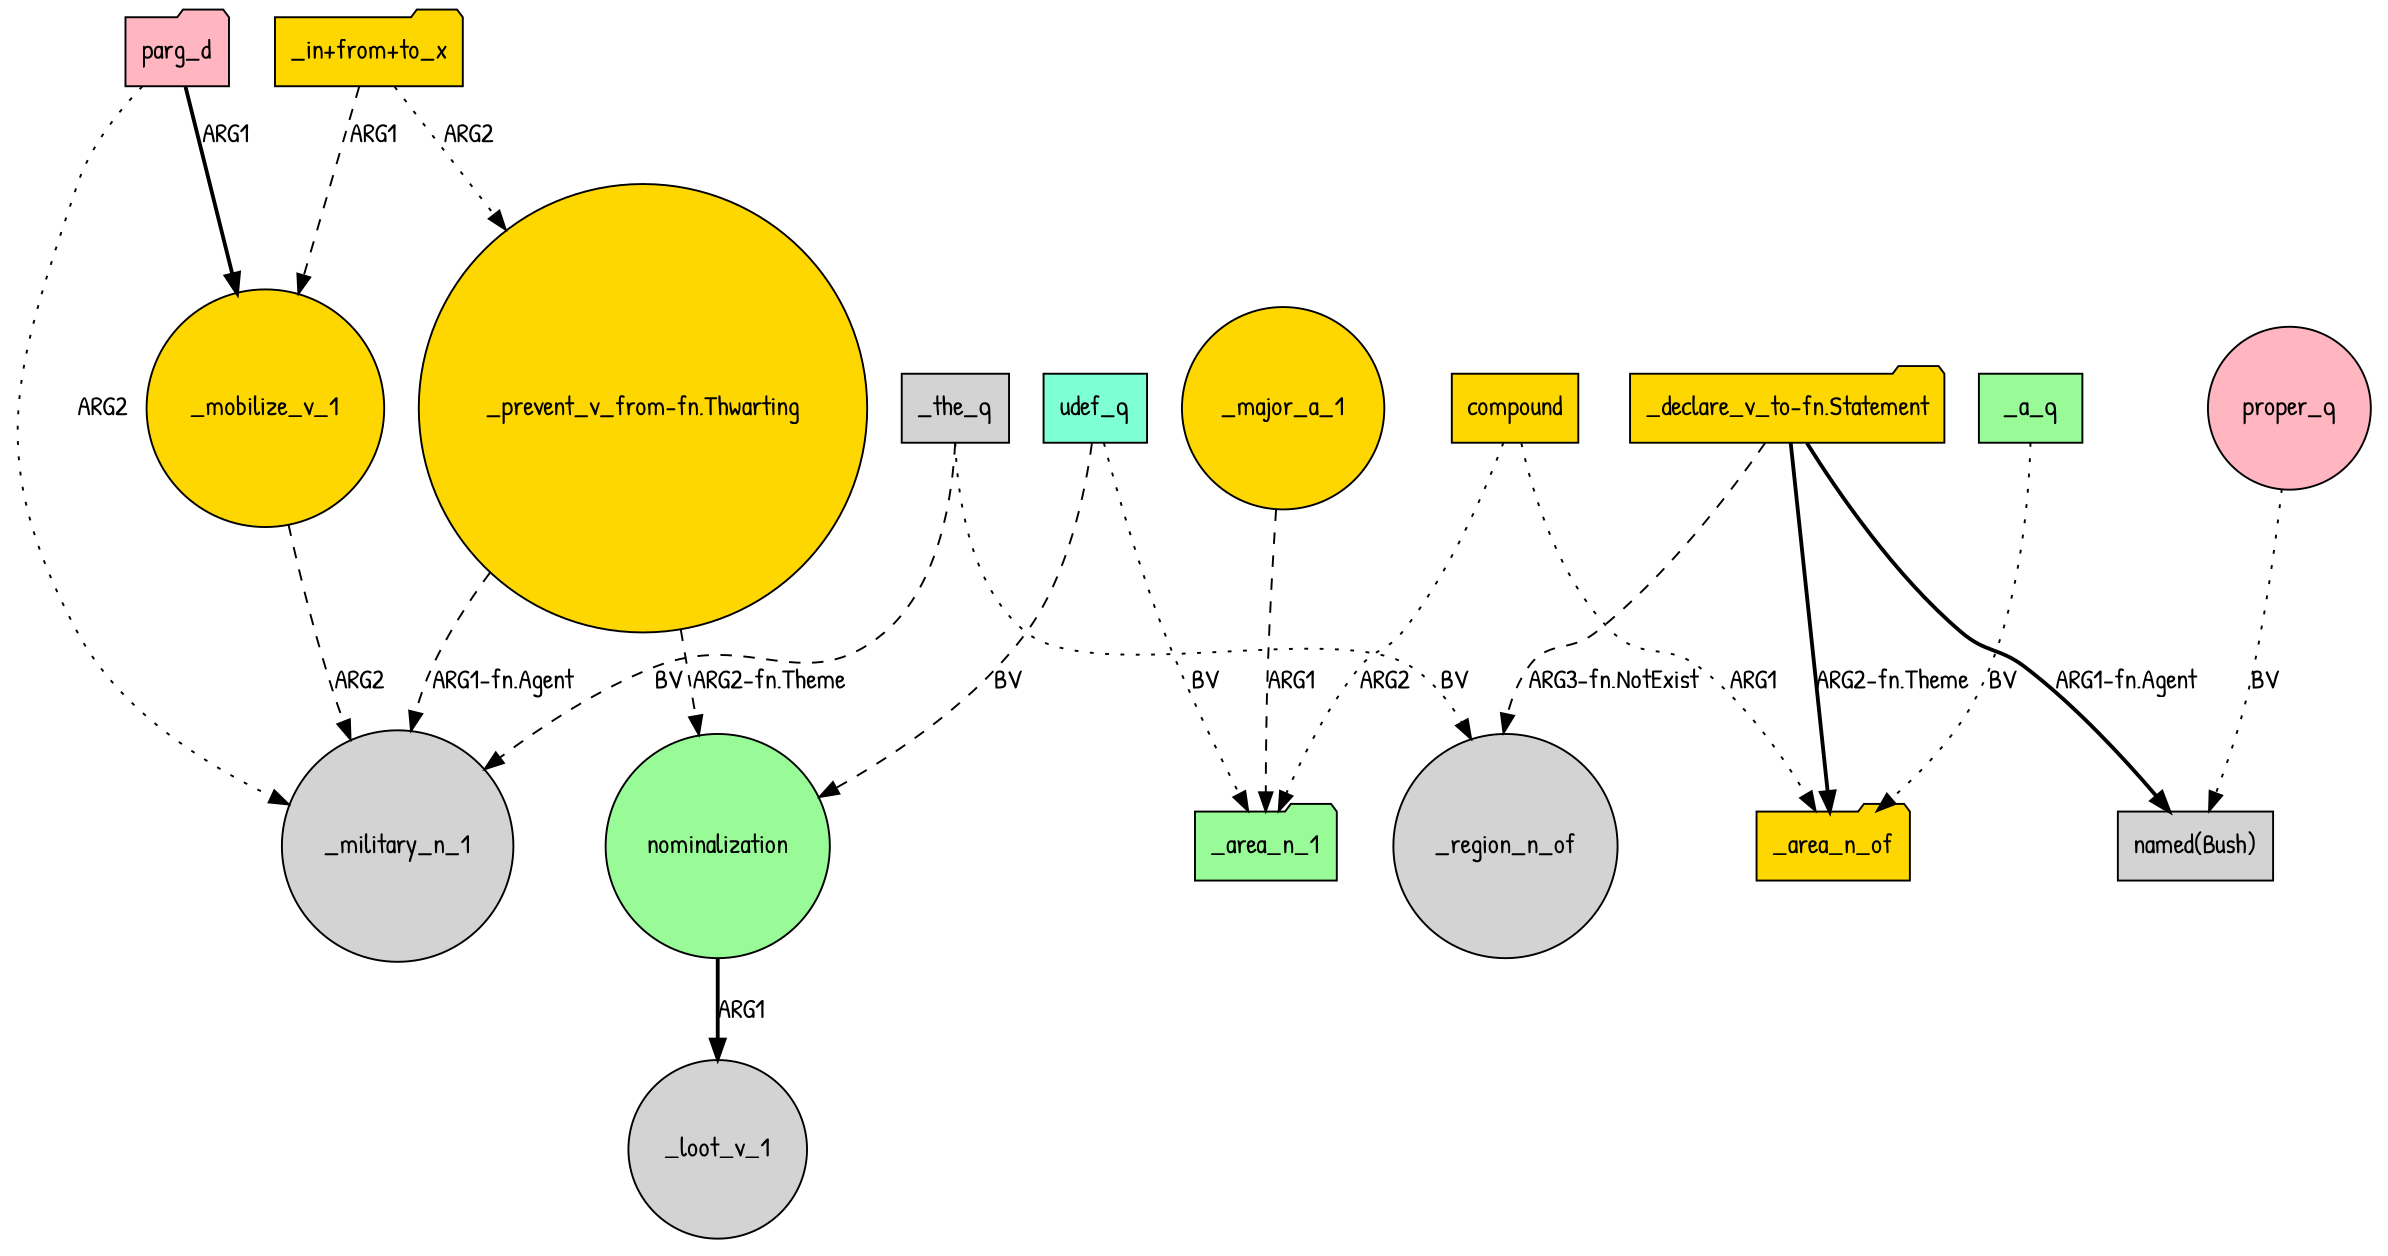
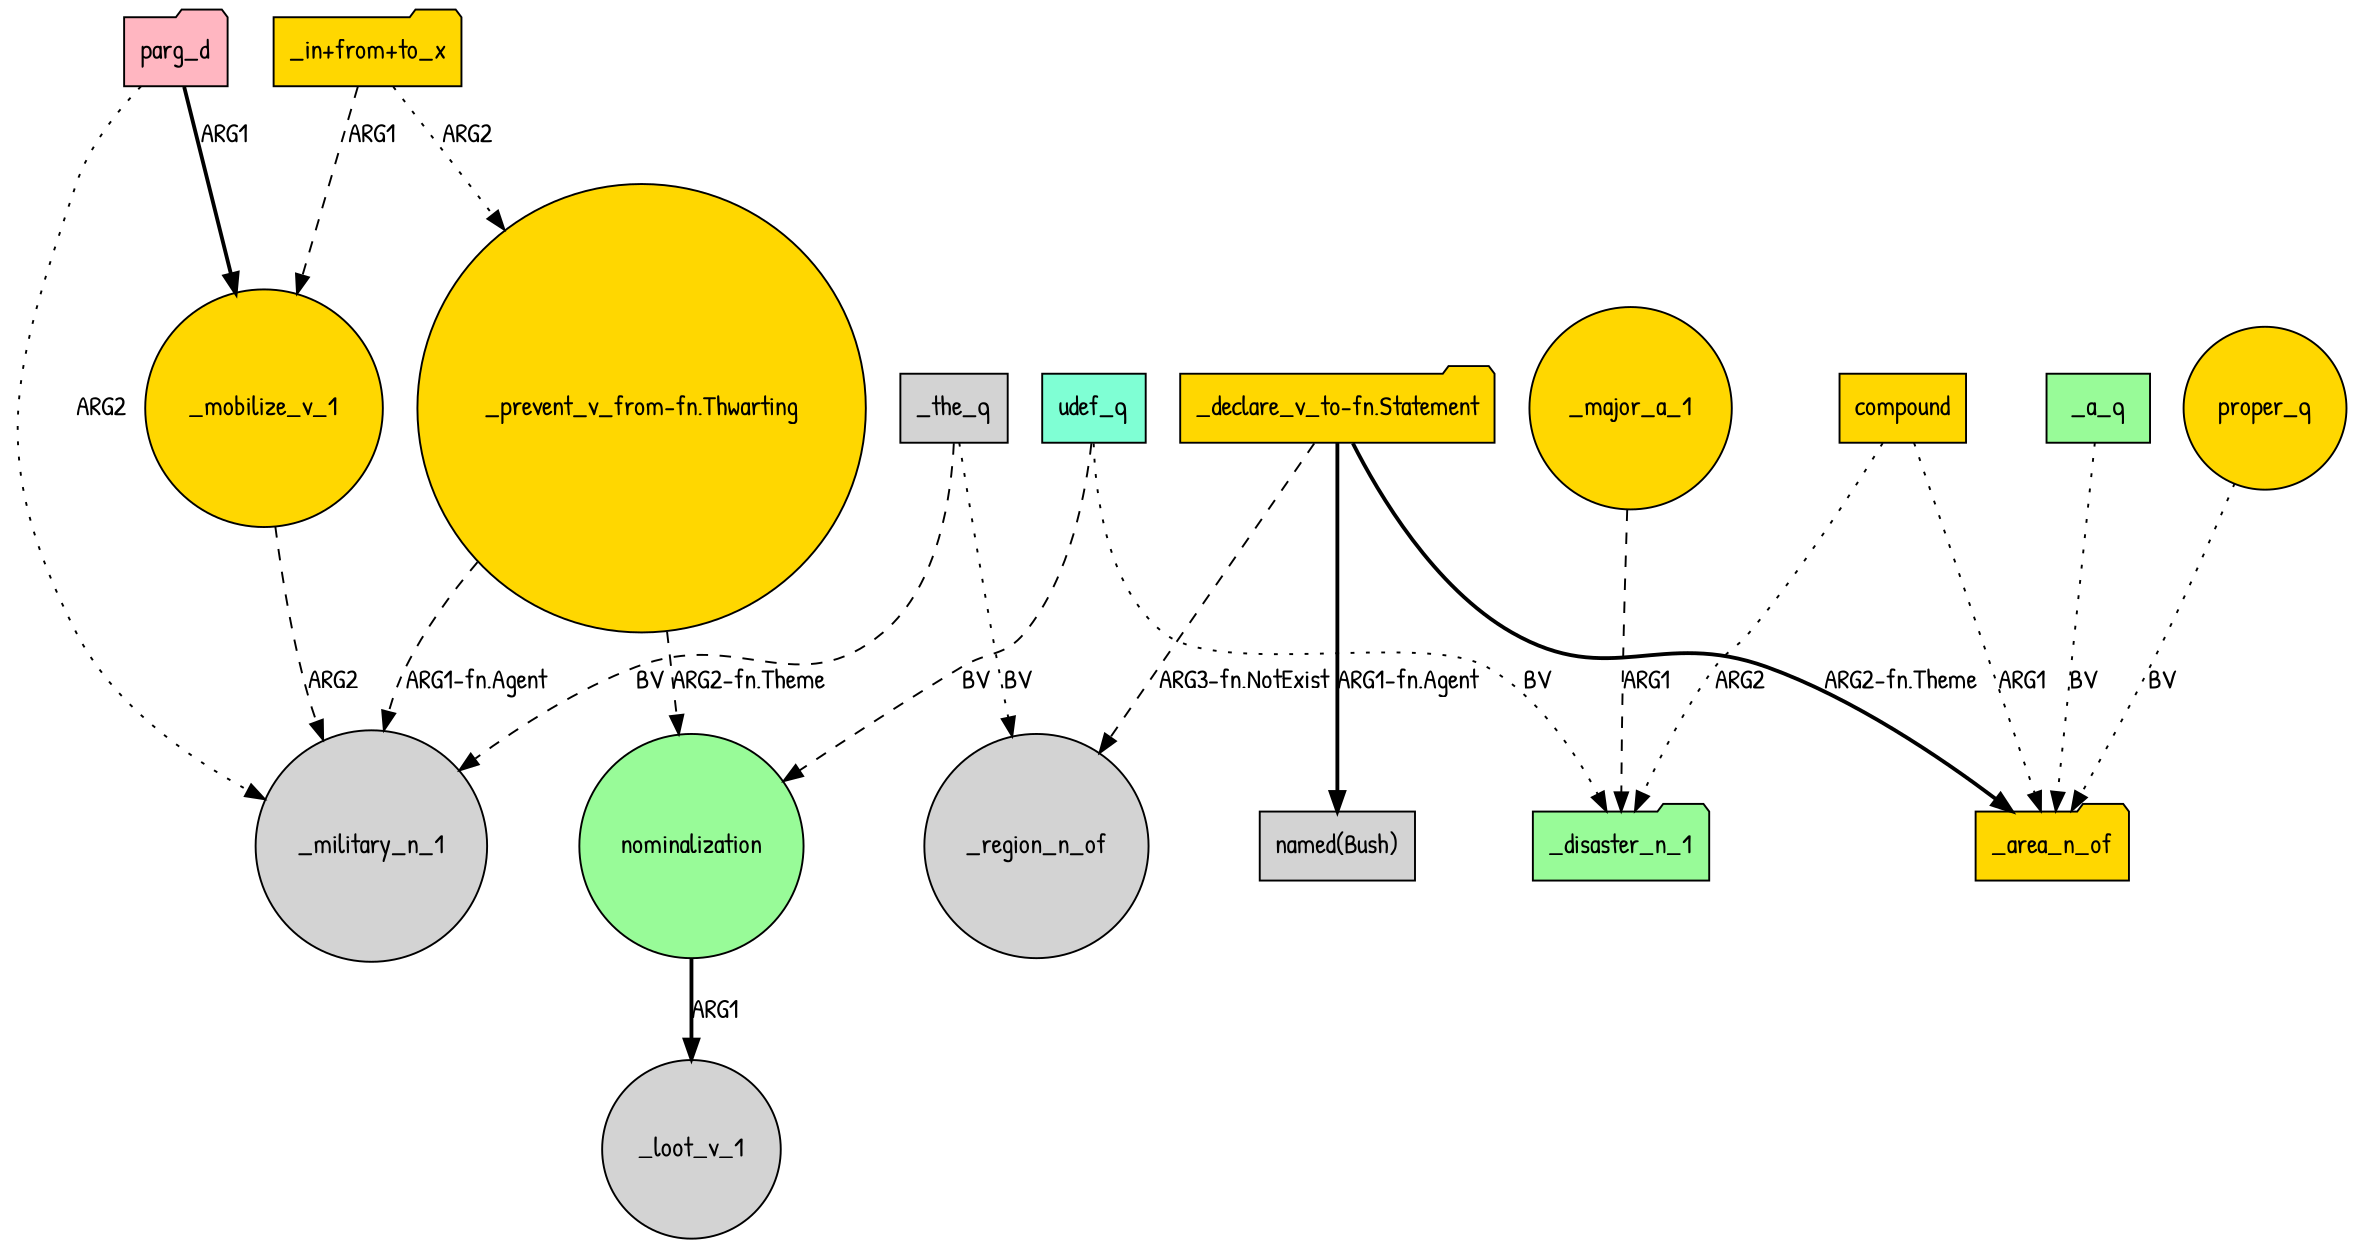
node "proper_q": fillcolor lightpink -> gold
edge "proper_q" -> "named(Bush)": now "proper_q" -> "_area_n_of"
node "_area_n_1": label "_area_n_1" -> "_disaster_n_1"
